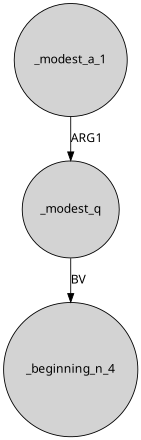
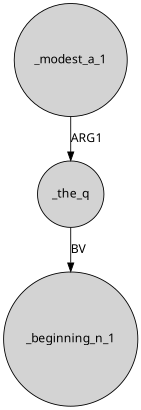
node "_modest_q": label "_modest_q" -> "_the_q"
node "_beginning_n_4": label "_beginning_n_4" -> "_beginning_n_1"
